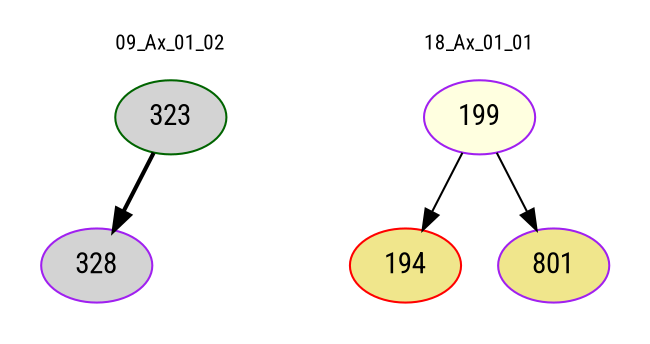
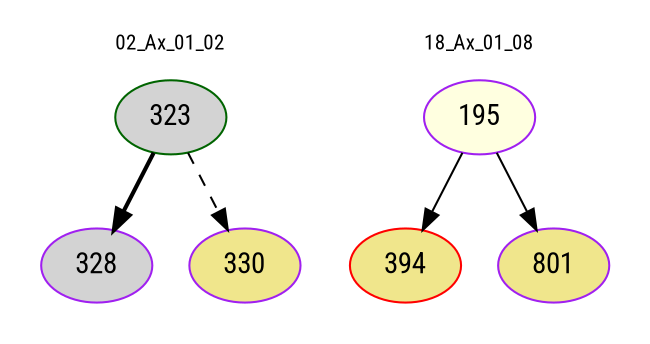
cluster "09_Ax_01_02": label "09_Ax_01_02" -> "02_Ax_01_02"
cluster "18_Ax_01_01": label "18_Ax_01_01" -> "18_Ax_01_08"
node "199": label "199" -> "195"
node "330": added
node "194": label "194" -> "394"
